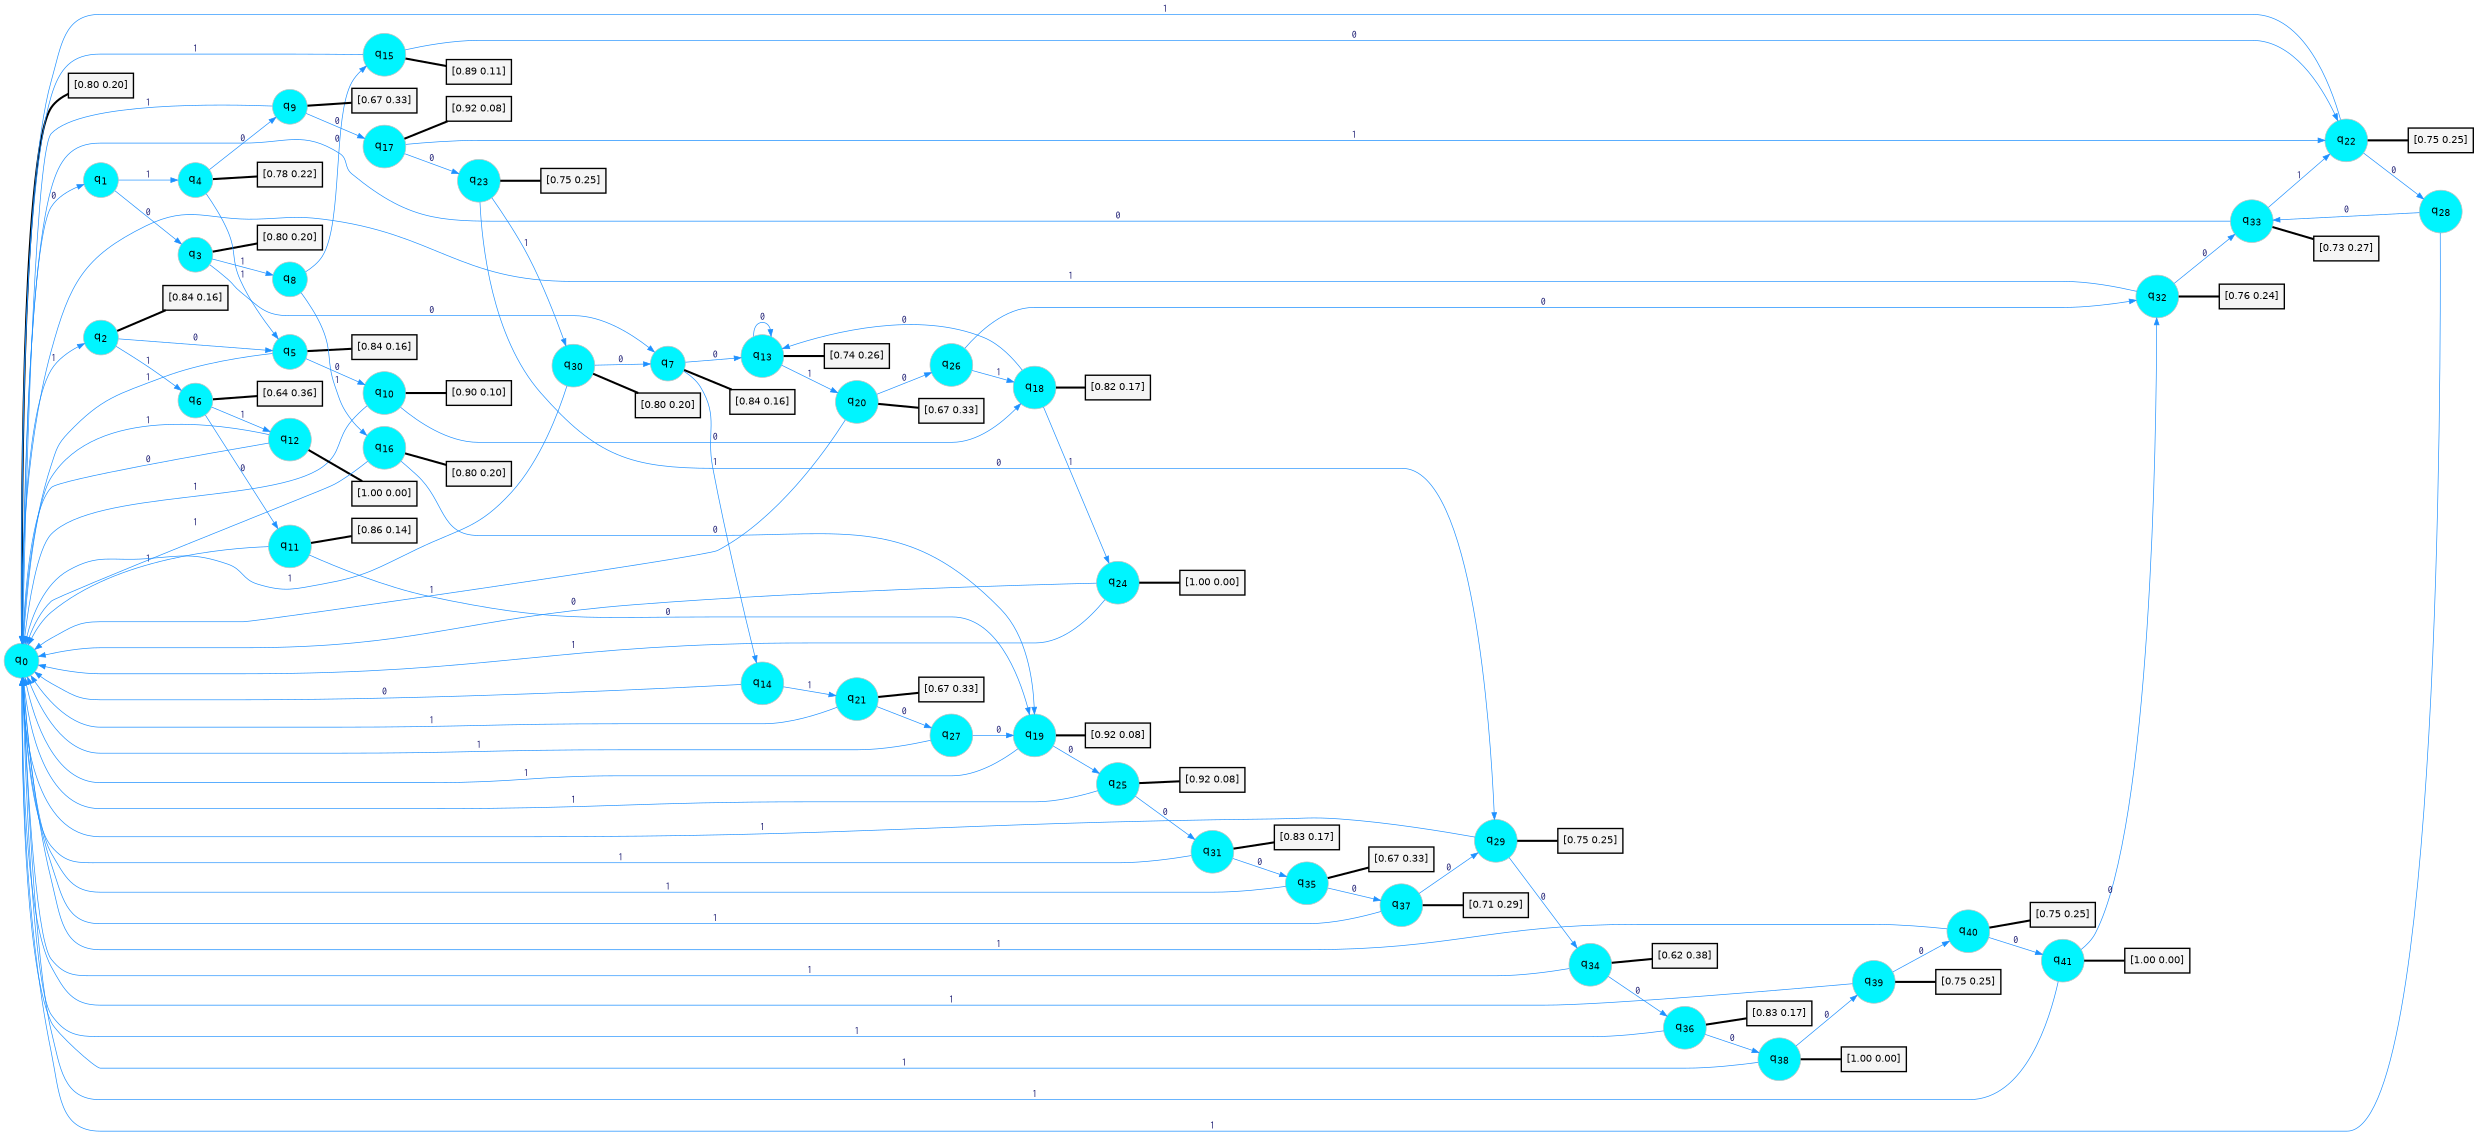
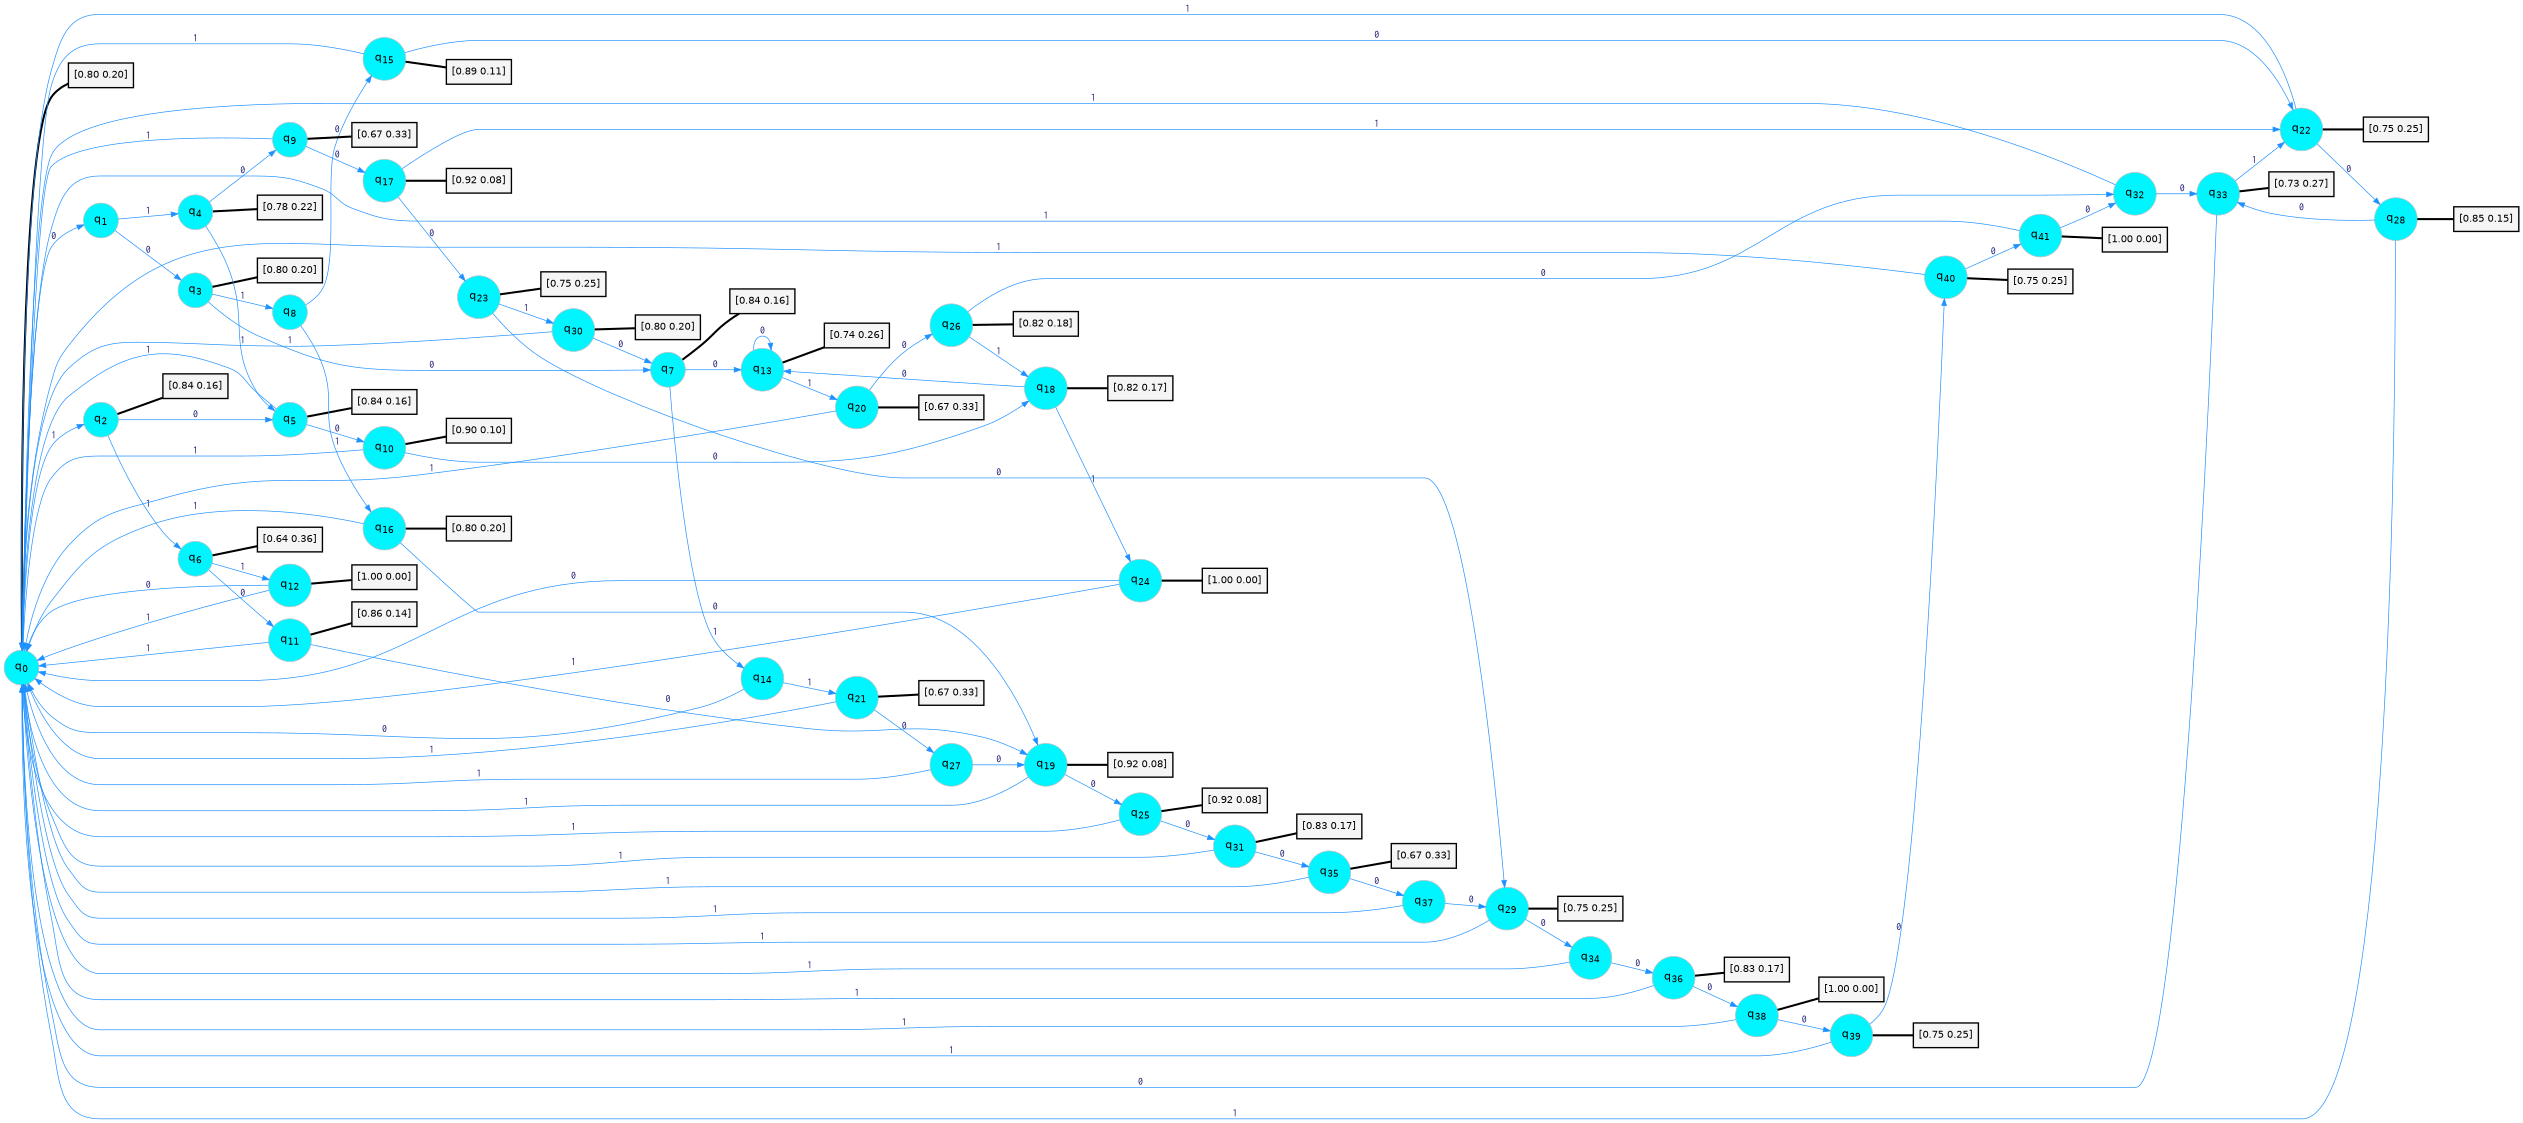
node "[0.85 0.15]": added
node "[0.76 0.24]": removed
node "[0.82 0.18]": added
node "[0.71 0.29]": removed
node "[0.62 0.38]": removed
